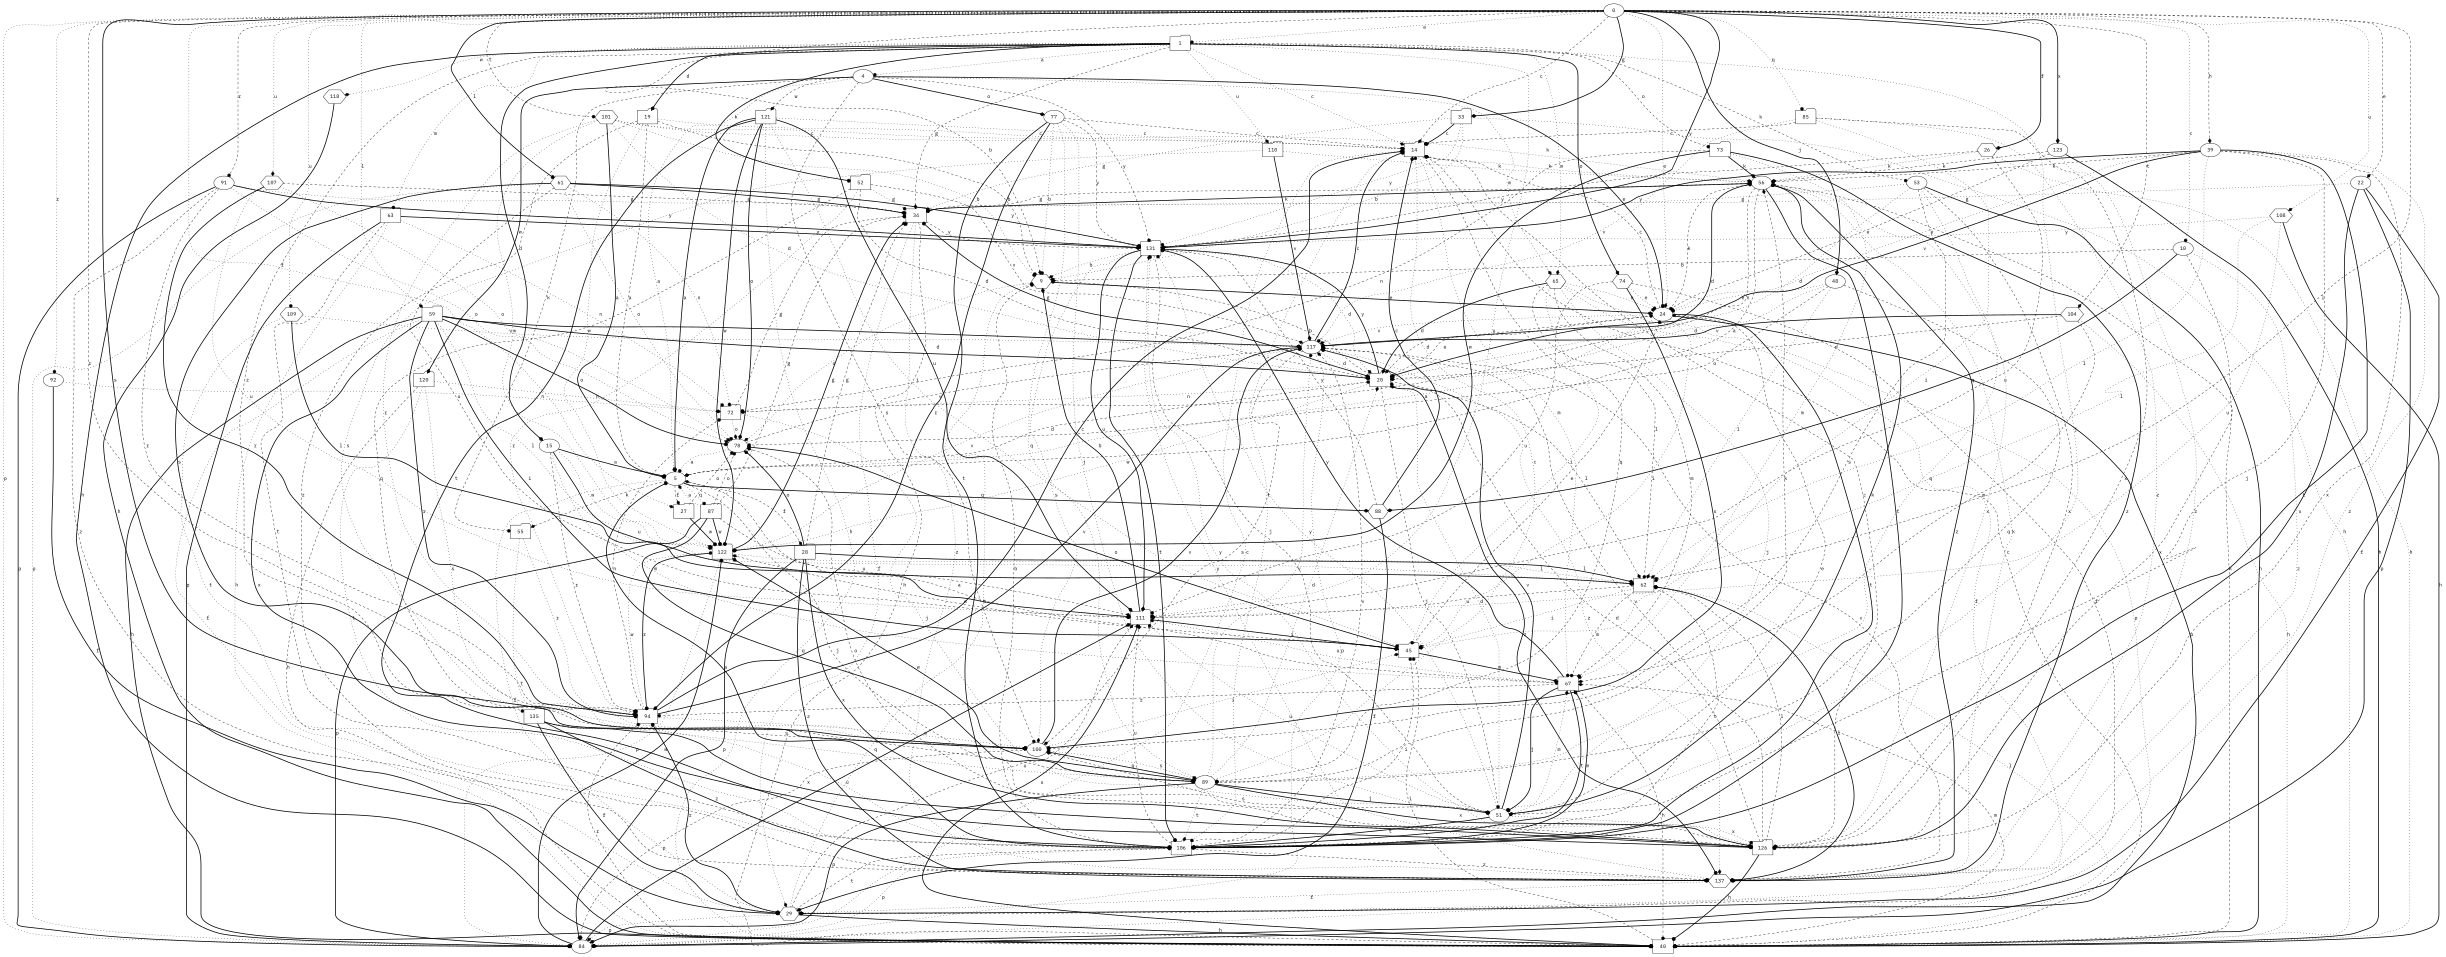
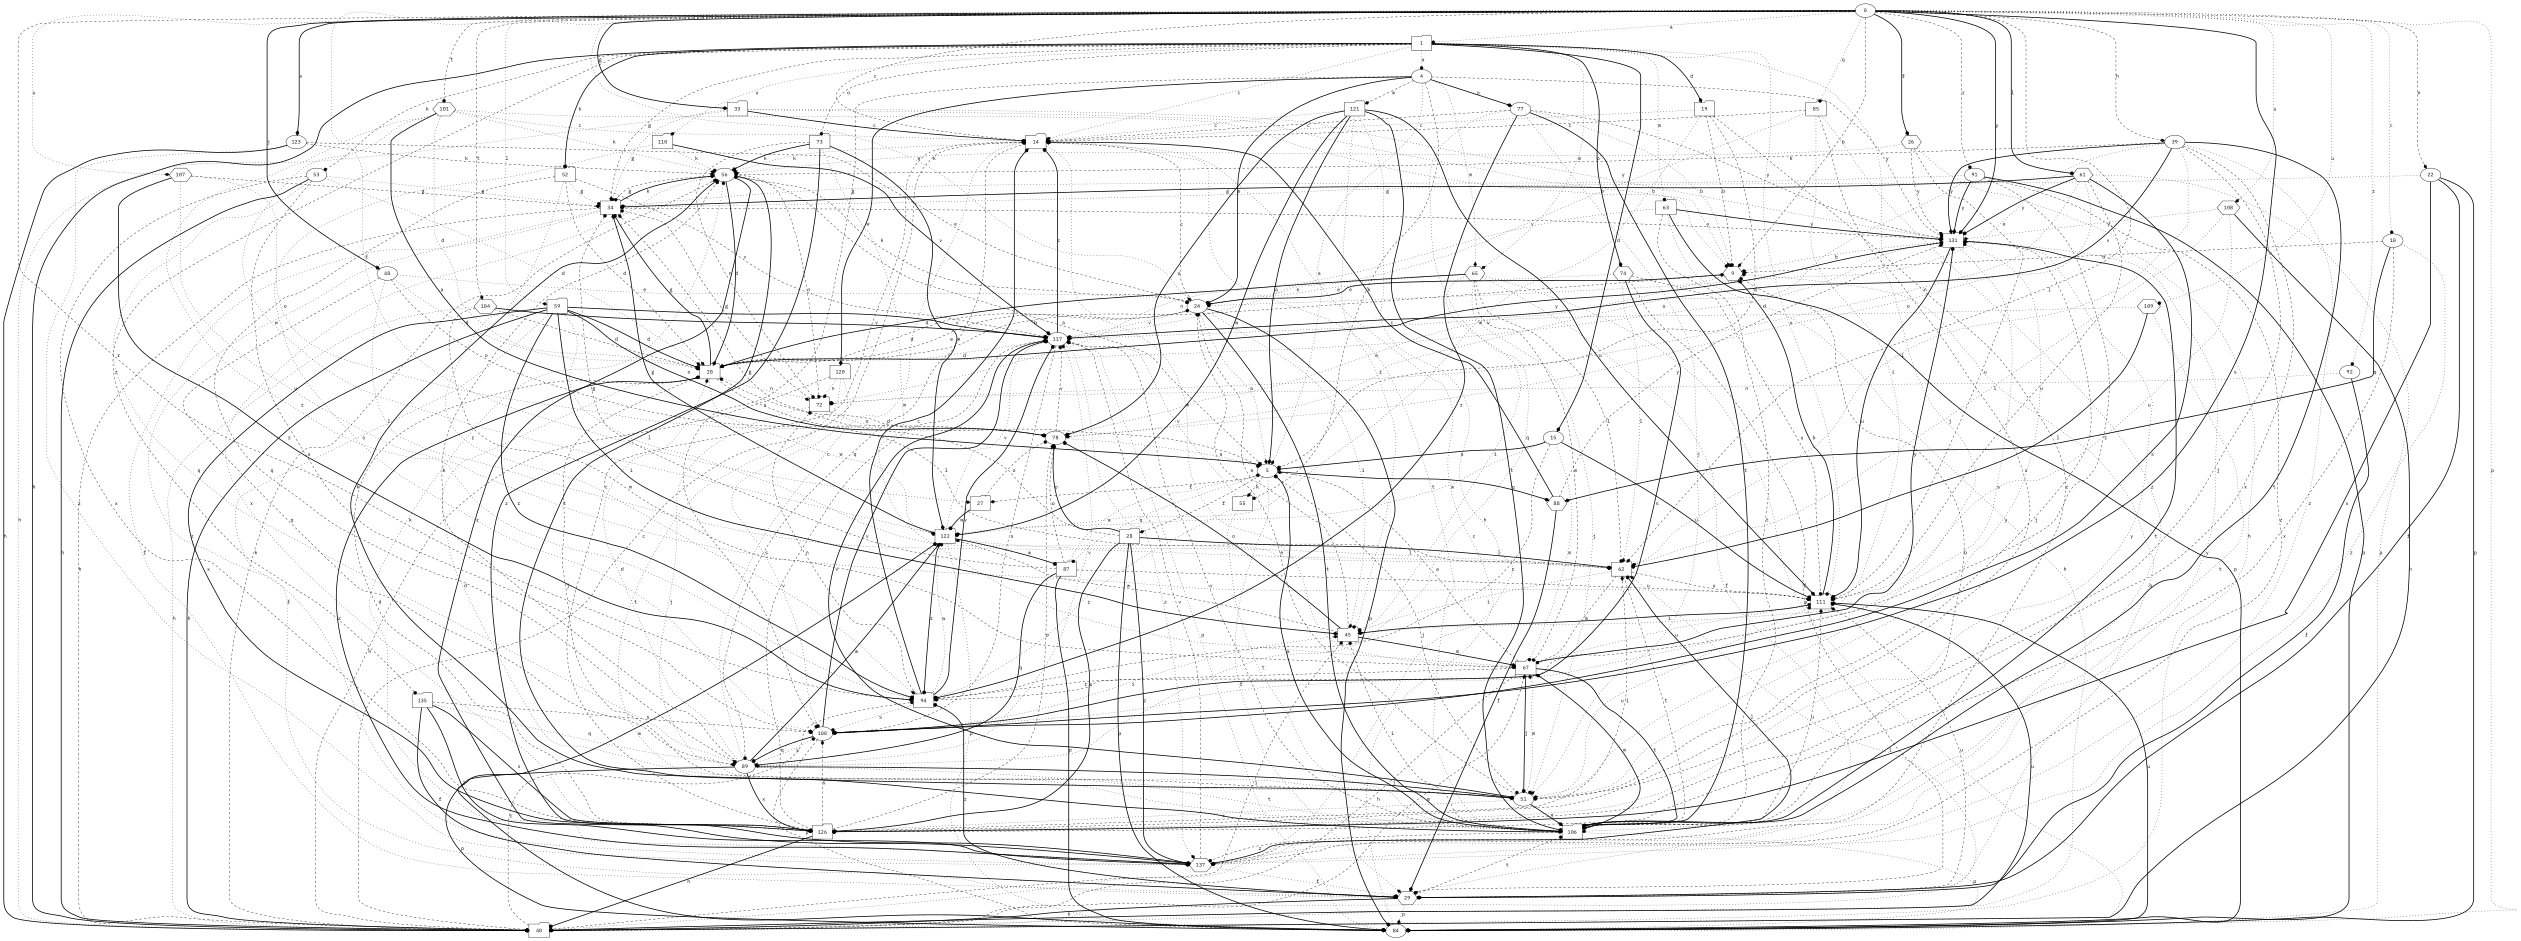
node "118": removed
edge "55" -> "117": added, label "v"
edge "74" -> "62": added, label "l"
edge "87" -> "5": arrowhead diamond -> dot
edge "87" -> "122": reversed
